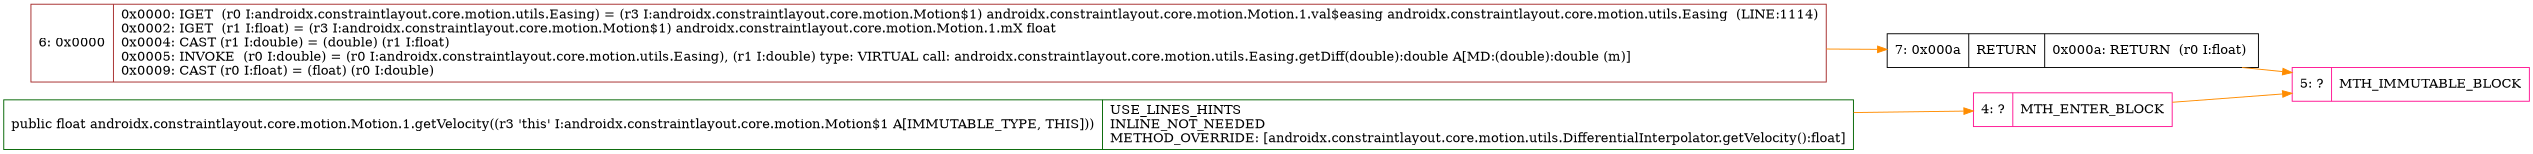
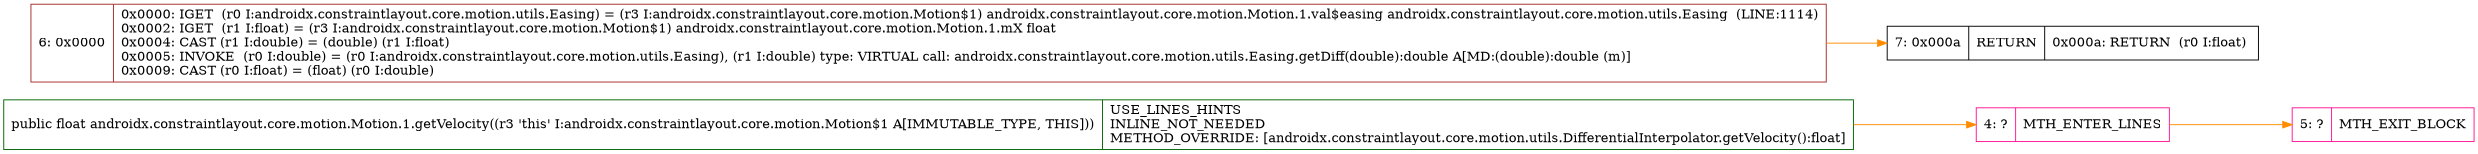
edge "7: 0x000a" -> "5: ?": removed
node "5: ?": text "MTH_IMMUTABLE_BLOCK" -> "MTH_EXIT_BLOCK"
node "4: ?": text "MTH_ENTER_BLOCK" -> "MTH_ENTER_LINES"
